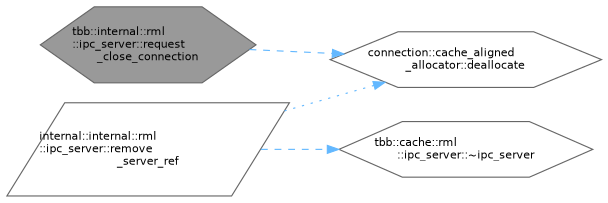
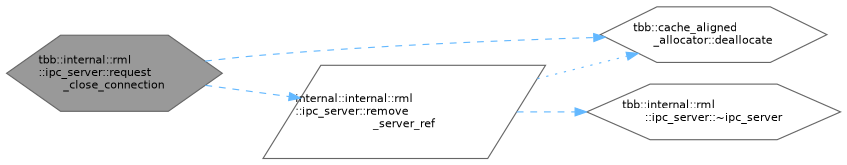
node "connection::cache_aligned _allocator::deallocate": label "connection::cache_aligned _allocator::deallocate" -> "tbb::cache_aligned _allocator::deallocate"
edge "tbb::internal::rml ::ipc_server::request _close_connection" -> "internal::internal::rml ::ipc_server::remove _server_ref": added
node "tbb::cache::rml ::ipc_server::~ipc_server": label "tbb::cache::rml ::ipc_server::~ipc_server" -> "tbb::internal::rml ::ipc_server::~ipc_server"
